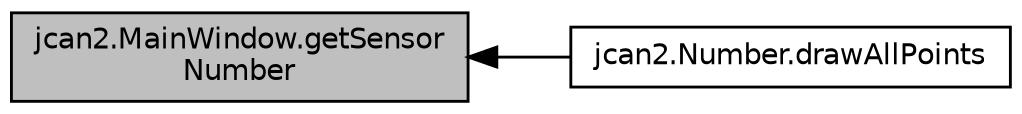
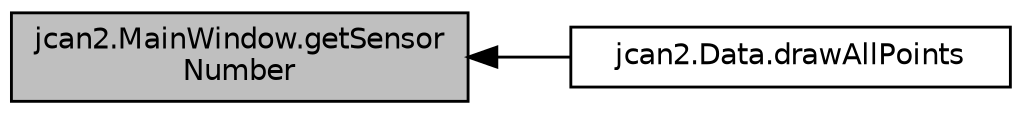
node "jcan2.Number.drawAllPoints": label "jcan2.Number.drawAllPoints" -> "jcan2.Data.drawAllPoints"
